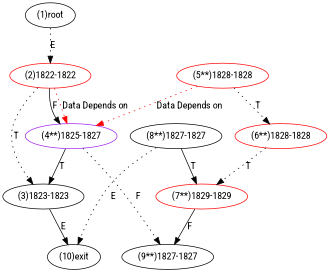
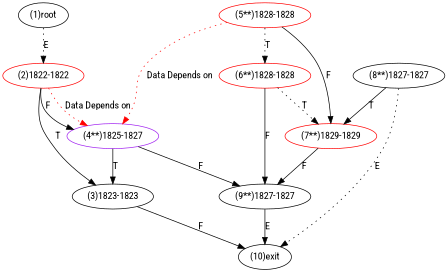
edge "(5**)1828-1828" -> "(7**)1829-1829": added, label "F"
edge "(2)1822-1822" -> "(3)1823-1823": style dotted -> solid
edge "(6**)1828-1828" -> "(9**)1827-1827": added, label "F"
edge "(4**)1825-1827" -> "(9**)1827-1827": style dotted -> solid
edge "(9**)1827-1827" -> "(10)exit": added, label "E"
edge "(3)1823-1823" -> "(10)exit": label "E" -> "F"
